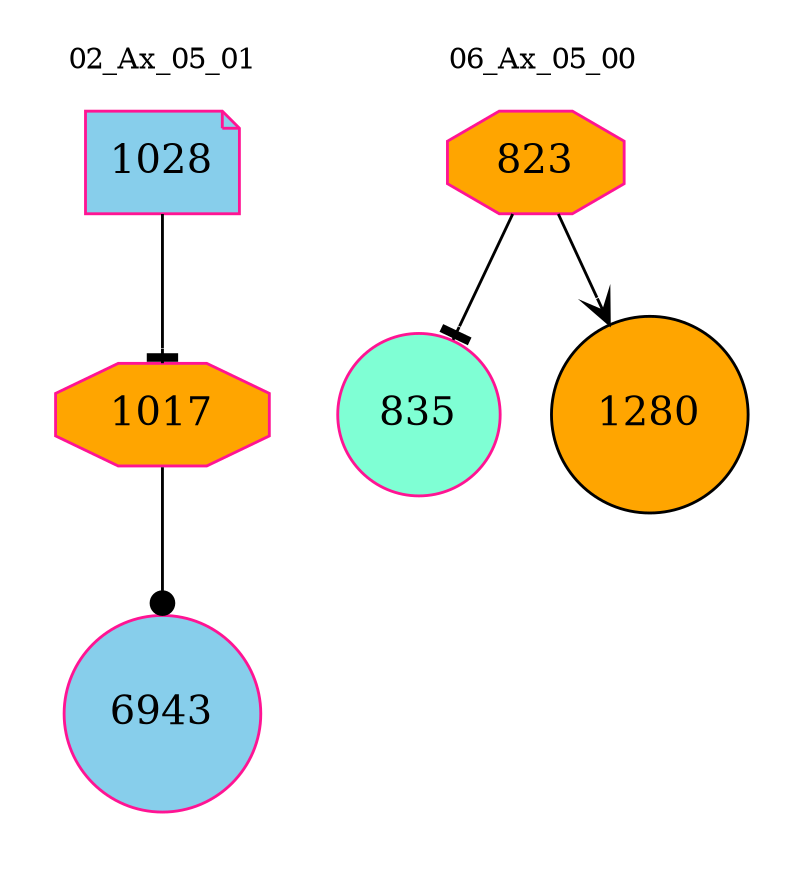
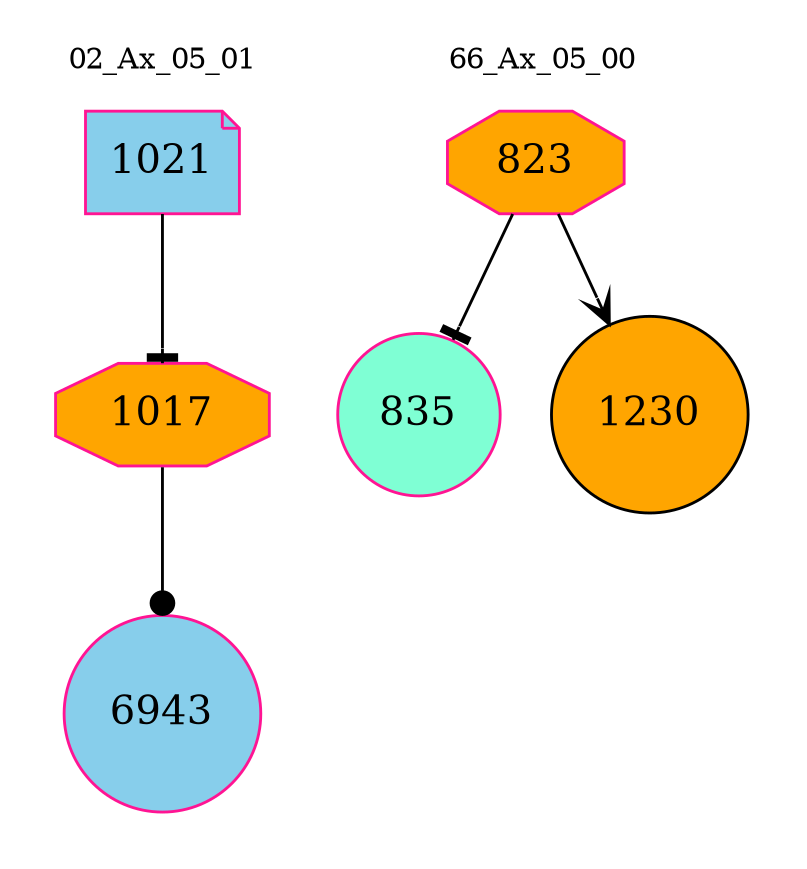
cluster "06_Ax_05_00": label "06_Ax_05_00" -> "66_Ax_05_00"
node "1028": label "1028" -> "1021"
node "1280": label "1280" -> "1230"
